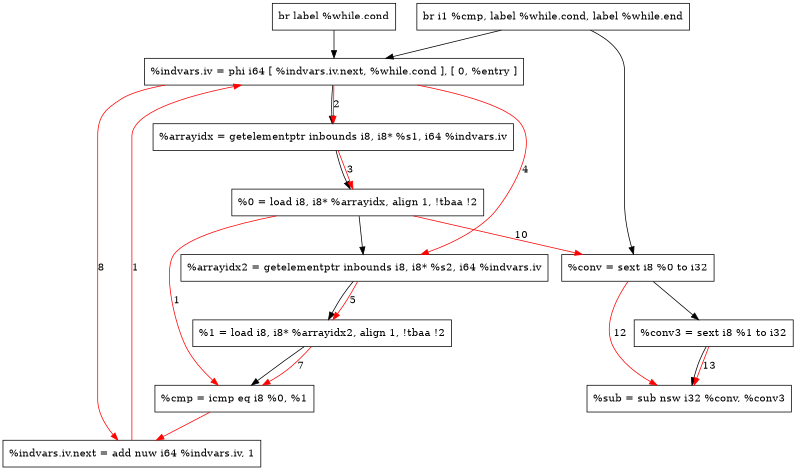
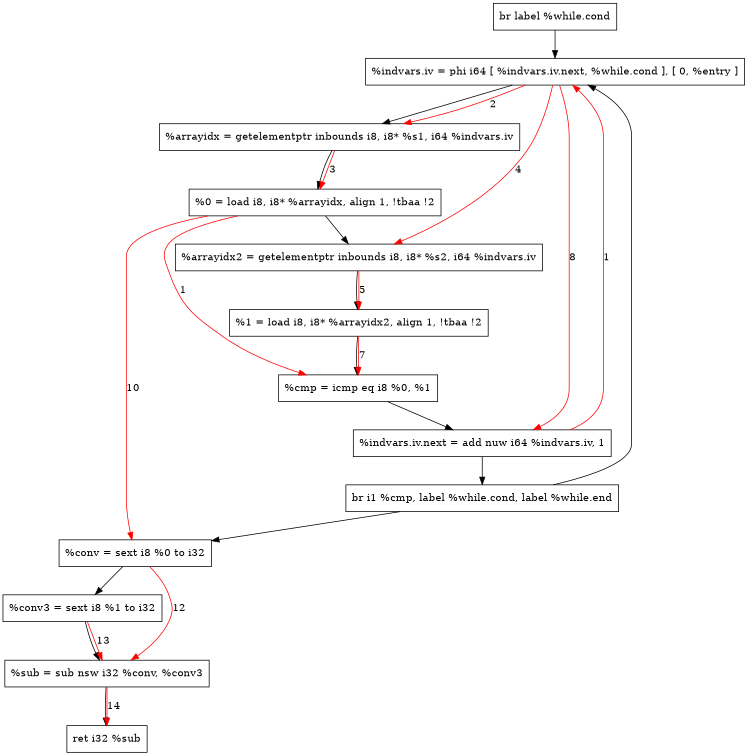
edge "%cmp = icmp eq i8 %0, %1" -> "%indvars.iv.next = add nuw i64 %indvars.iv, 1": color red -> black
edge "%indvars.iv.next = add nuw i64 %indvars.iv, 1" -> "br i1 %cmp, label %while.cond, label %while.end": added
node "ret i32 %sub": added
